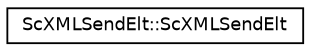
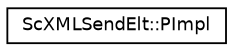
node "ScXMLSendElt::ScXMLSendElt": label "ScXMLSendElt::ScXMLSendElt" -> "ScXMLSendElt::PImpl"
